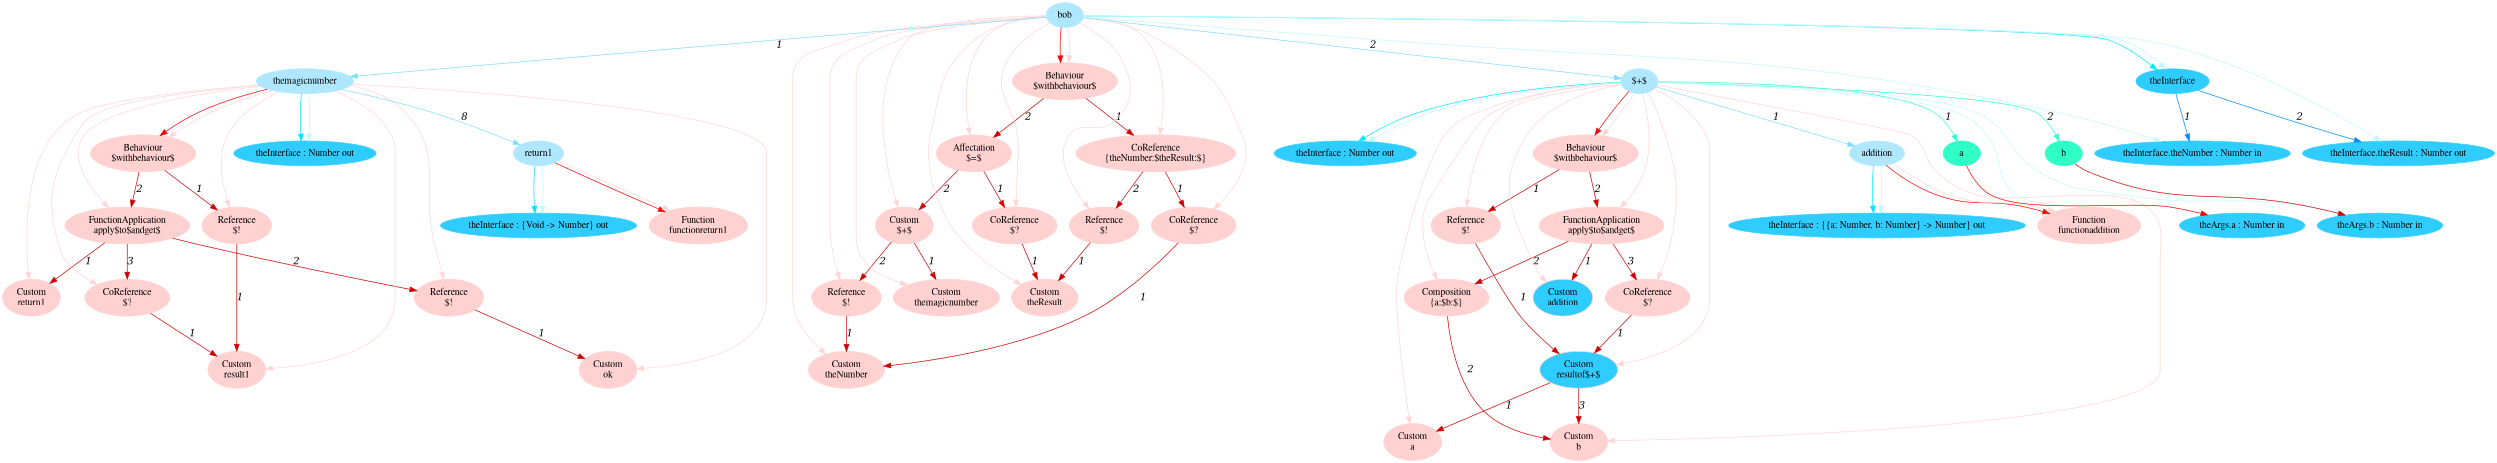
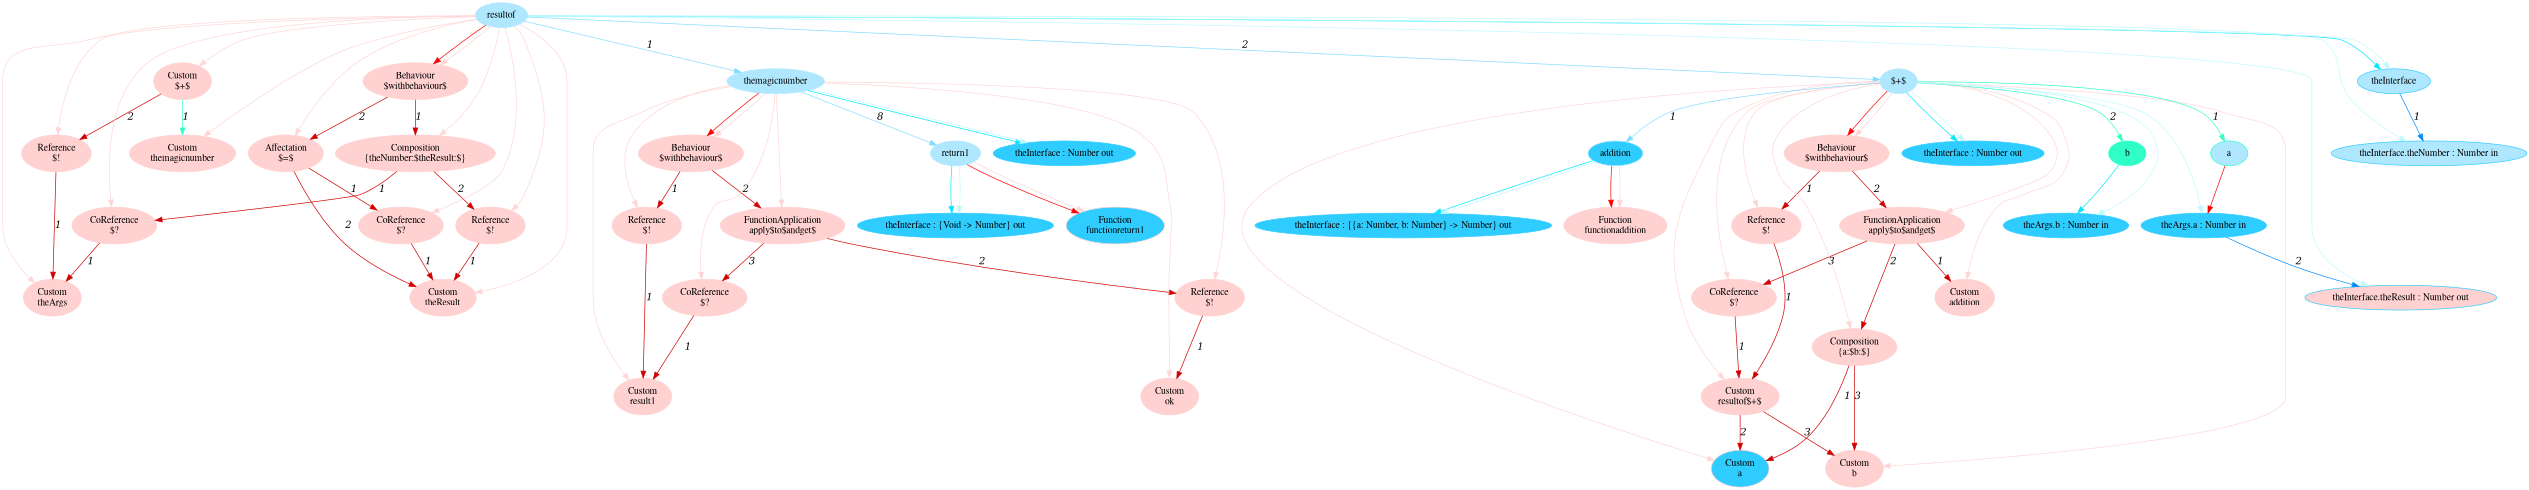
node "bob": label "bob" -> "resultof"
node "theInterface": fillcolor #2fcdff -> #afe7ff
edge "theInterface" -> "theInterface.theResult : Number out": now "theArgs.a : Number in" -> "theInterface.theResult : Number out"
node "CoReference {theNumber:$theResult:$}": label "CoReference {theNumber:$theResult:$}" -> "Composition {theNumber:$theResult:$}"
node "addition": fillcolor #afe7ff -> #2fcdff
node "a": fillcolor #2fffc7 -> #afe7ff
node "theInterface.theNumber : Number in": fillcolor #2fcdff -> #afe7ff
node "theInterface.theResult : Number out": fillcolor #2fcdff -> #ffd1d1
edge "Affectation $=$" -> "Custom $+$": now "Affectation $=$" -> "Custom theResult"
edge "b" -> "theArgs.b : Number in": color #d00000 -> #00e8ff
node "Function functionreturn1": fillcolor #ffd1d1 -> #2fcdff
edge "Custom $+$" -> "Custom themagicnumber": color #d00000 -> #2fffc7
node "Custom return1": removed
node "Custom addition": fillcolor #2fcdff -> #ffd1d1
node "Custom theNumber": label "Custom theNumber" -> "Custom theArgs"
edge "Composition {a:$b:$}" -> "Custom b": label "2" -> "3"
node "Custom resultof$+$": fillcolor #2fcdff -> #ffd1d1
edge "Custom resultof$+$" -> "Custom a": label "1" -> "2"
edge "Composition {a:$b:$}" -> "Custom a": added, label "1"
node "Custom a": fillcolor #ffd1d1 -> #2fcdff
